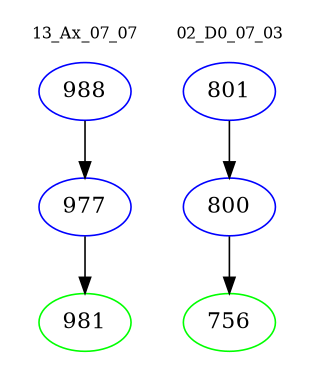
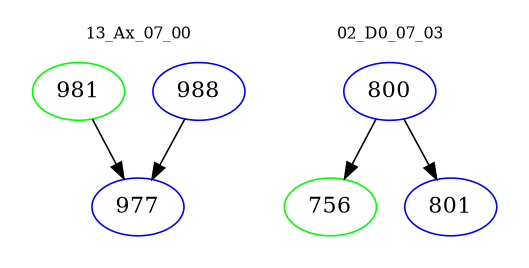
cluster "13_Ax_07_07": label "13_Ax_07_07" -> "13_Ax_07_00"
edge "801" -> "800": reversed
edge "977" -> "981": reversed
